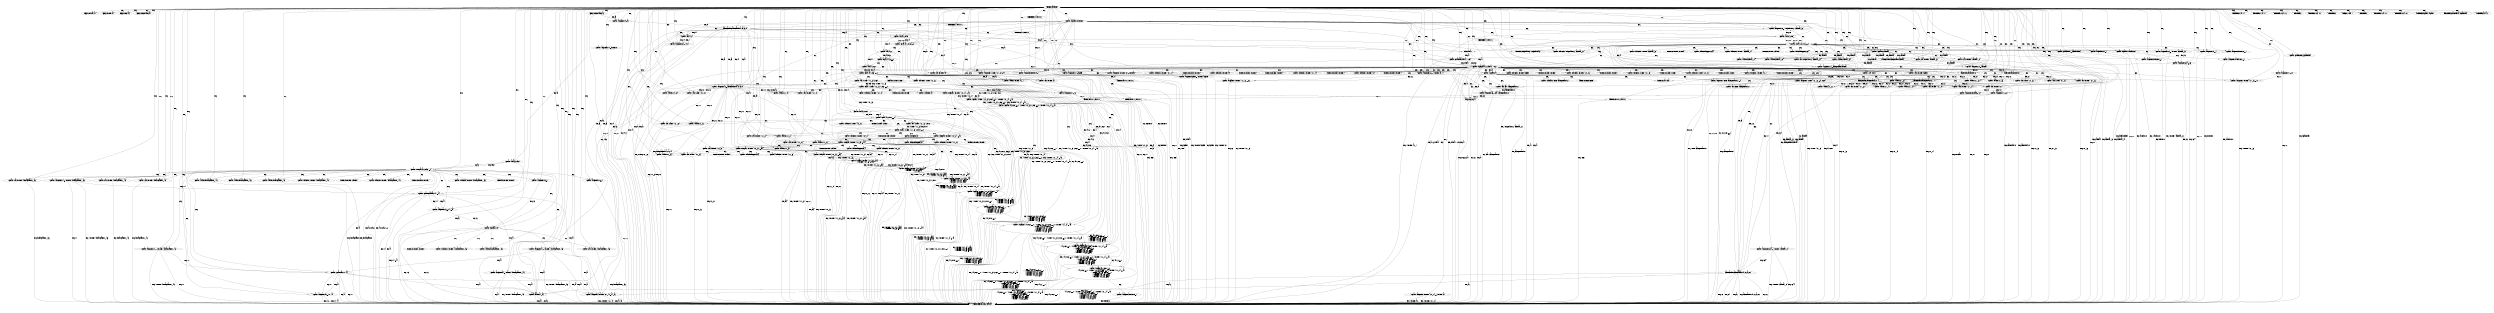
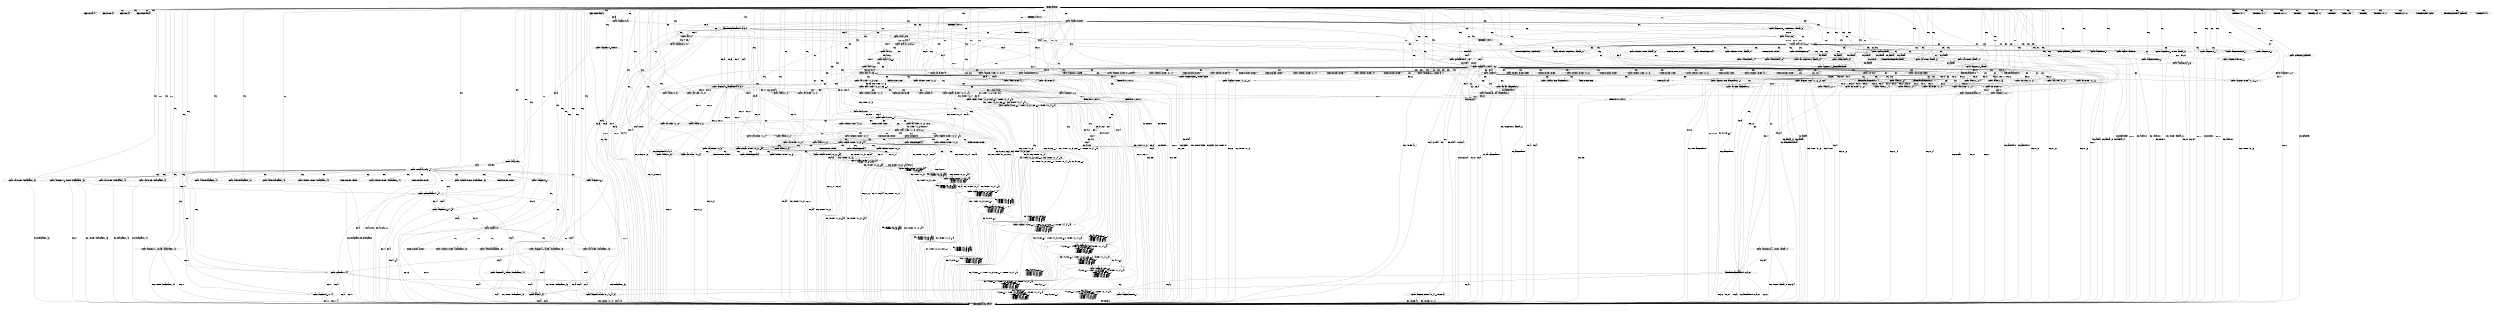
edge "(METHOD,cache_insert)" -> "(<operator>.equals,(v22 & 0xC) == 0)": added, label "DDG:"
node "(<operator>.assignment,v10 = 0)": added
edge "(<operator>.cast,(_QWORD *)(cache_tail + 32))" -> "(<operator>.or,v9 | 0x200)": now "(<operator>.logicalAnd,a1 && strlen(a1) > 0x31)" -> "(<operator>.or,v9 | 0x200)"
edge "(<operator>.logicalAnd,a1 && strlen(a1) > 0x31)" -> "(<operator>.assignment,new_chain = v21)": added, label "CDG:"
